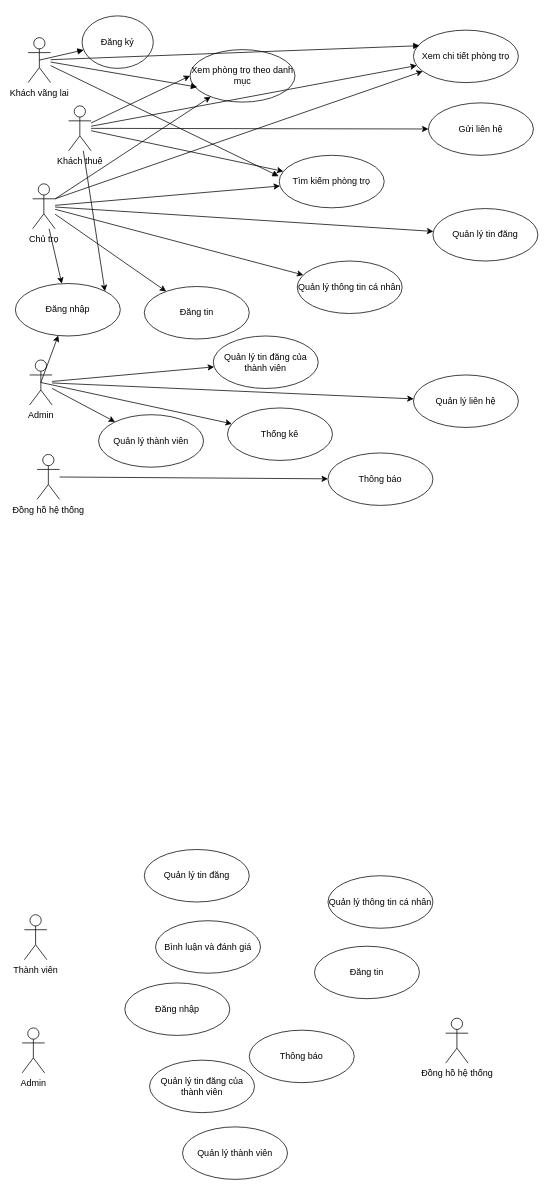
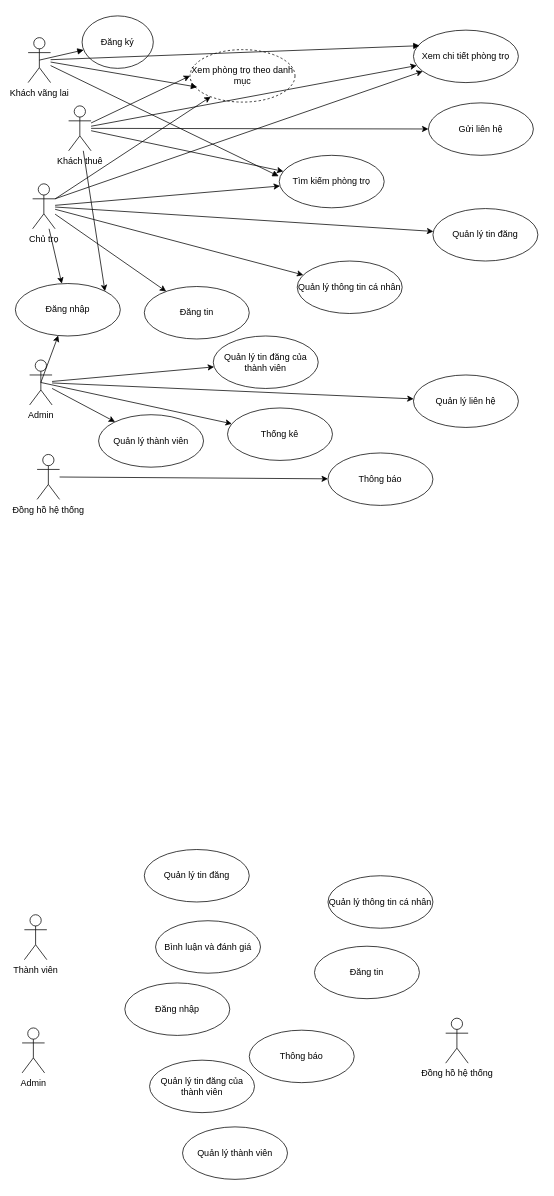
node "Xem phòng trọ theo danh mục": style solid -> dashed
